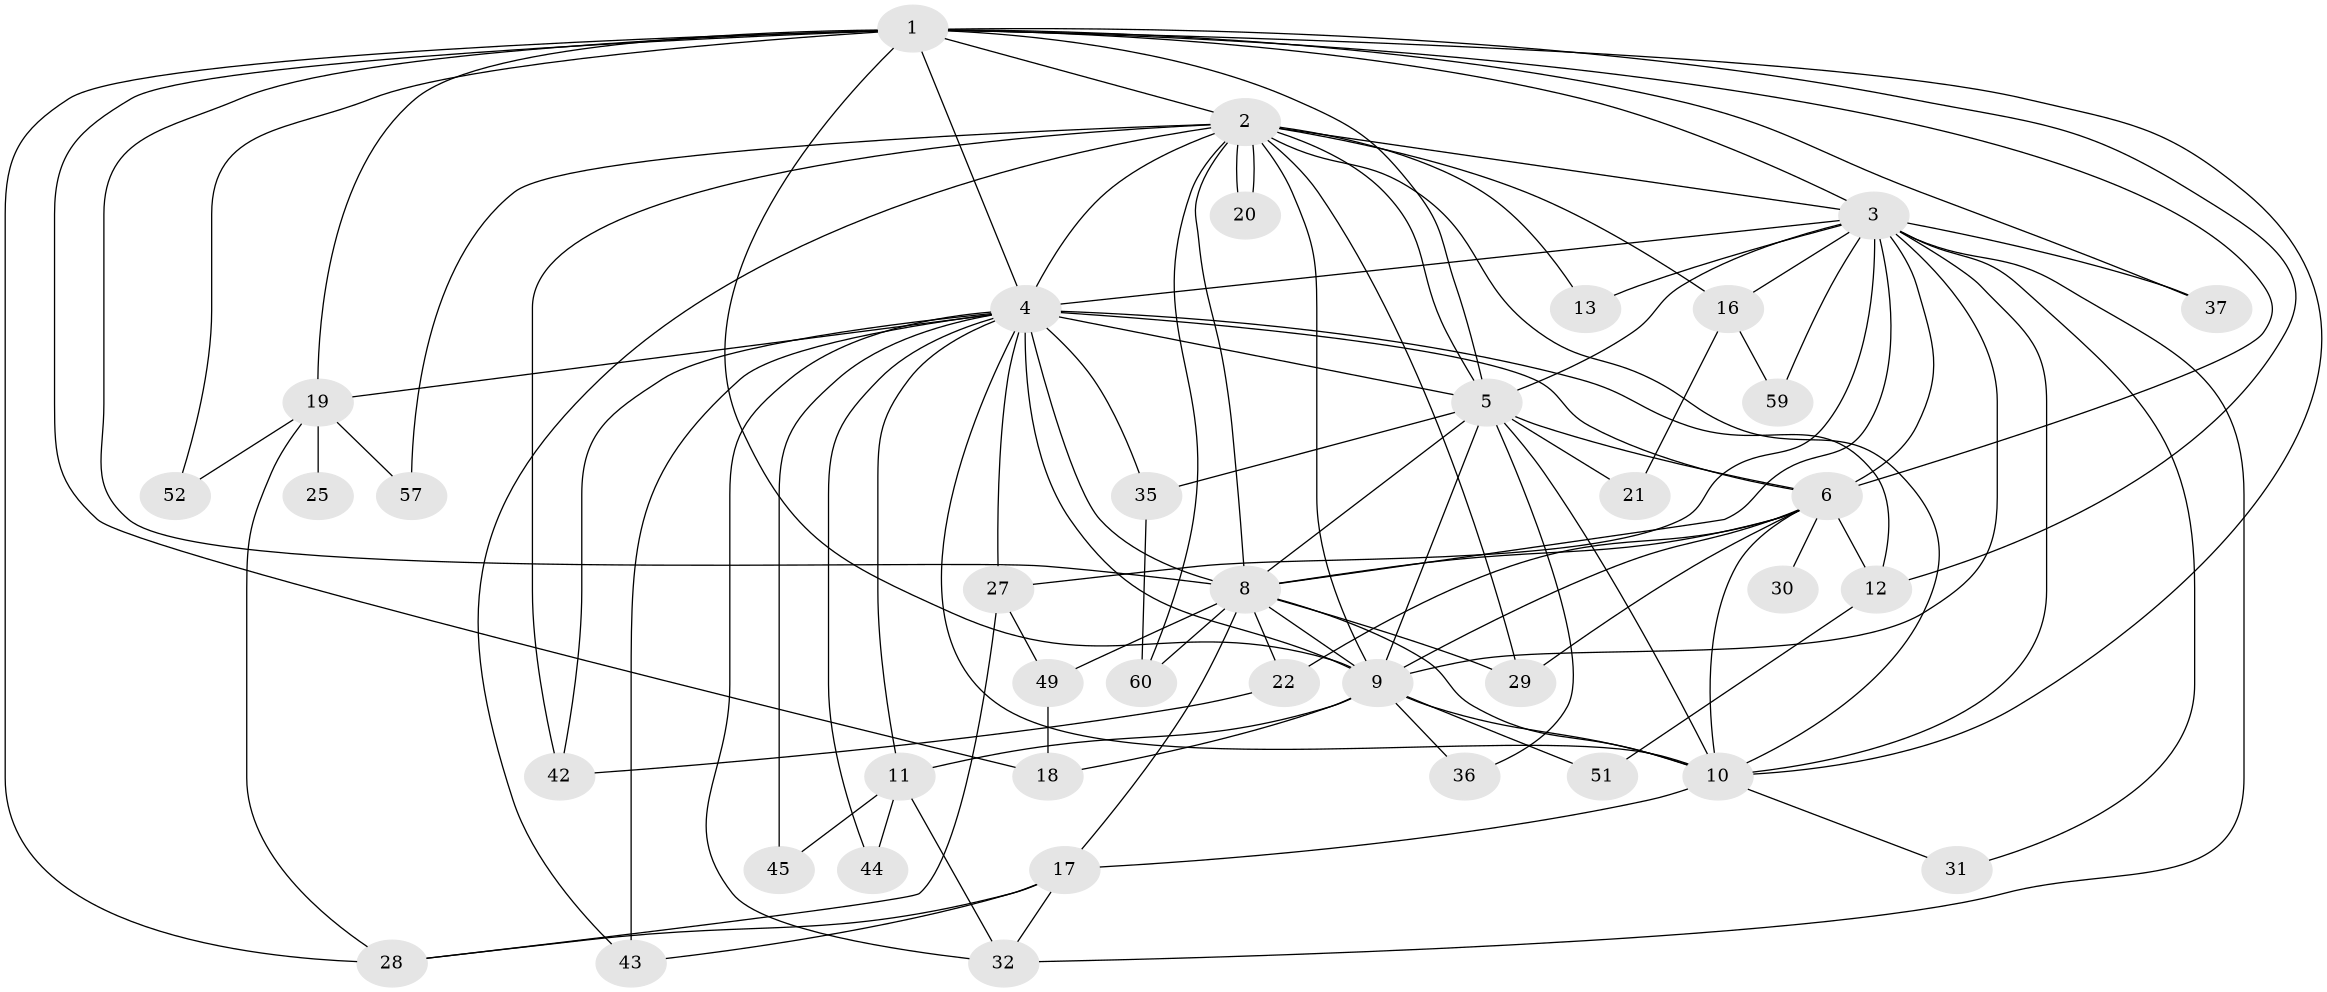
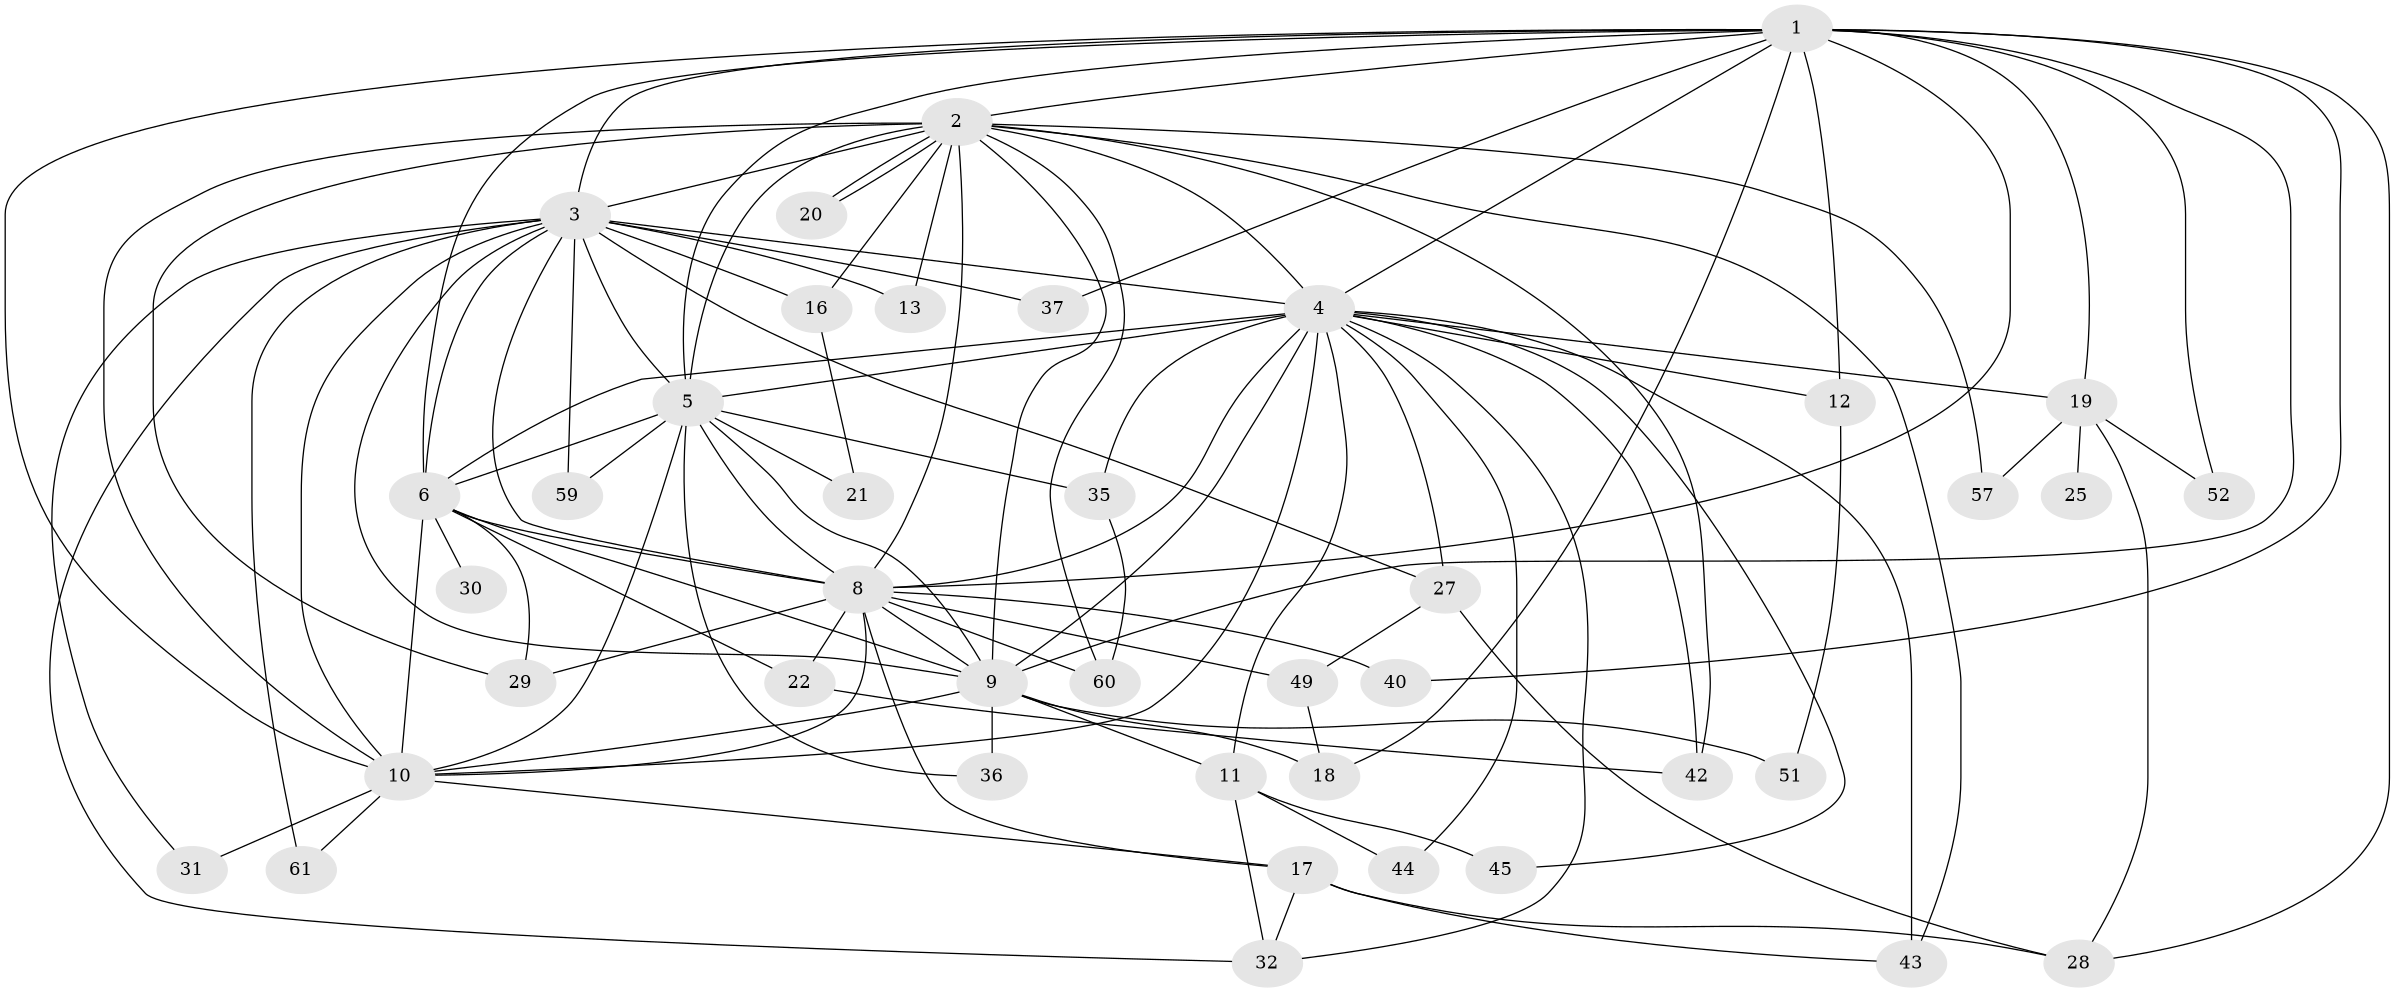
edge "16" -- "59": now "5" -- "59"
edge "6" -- "12": removed
node "40": added
node "61": added
